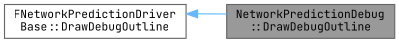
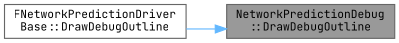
edge "NetworkPredictionDebug ::DrawDebugOutline" -> "FNetworkPredictionDriver Base::DrawDebugOutline": reversed
